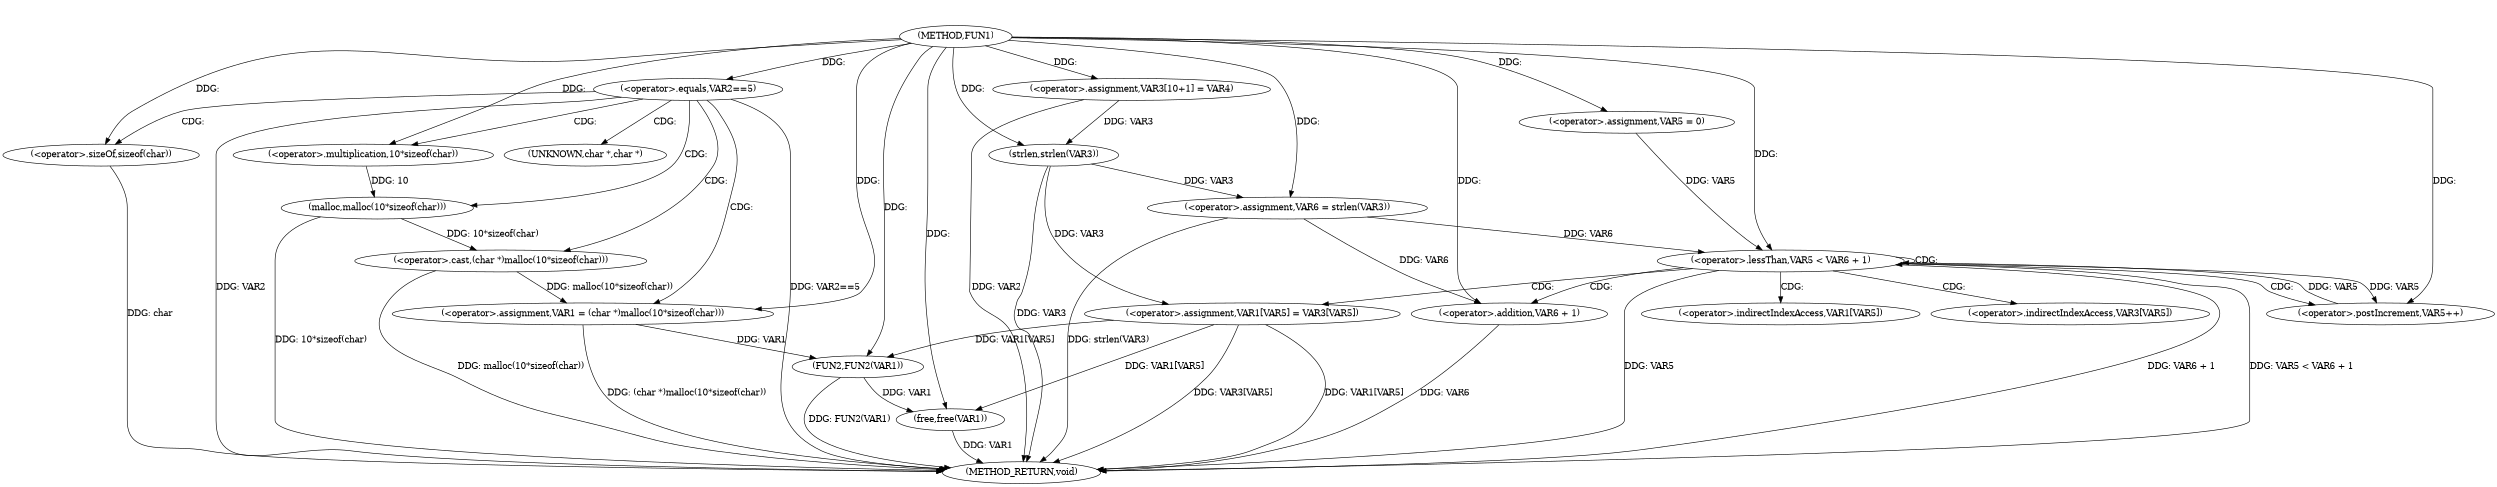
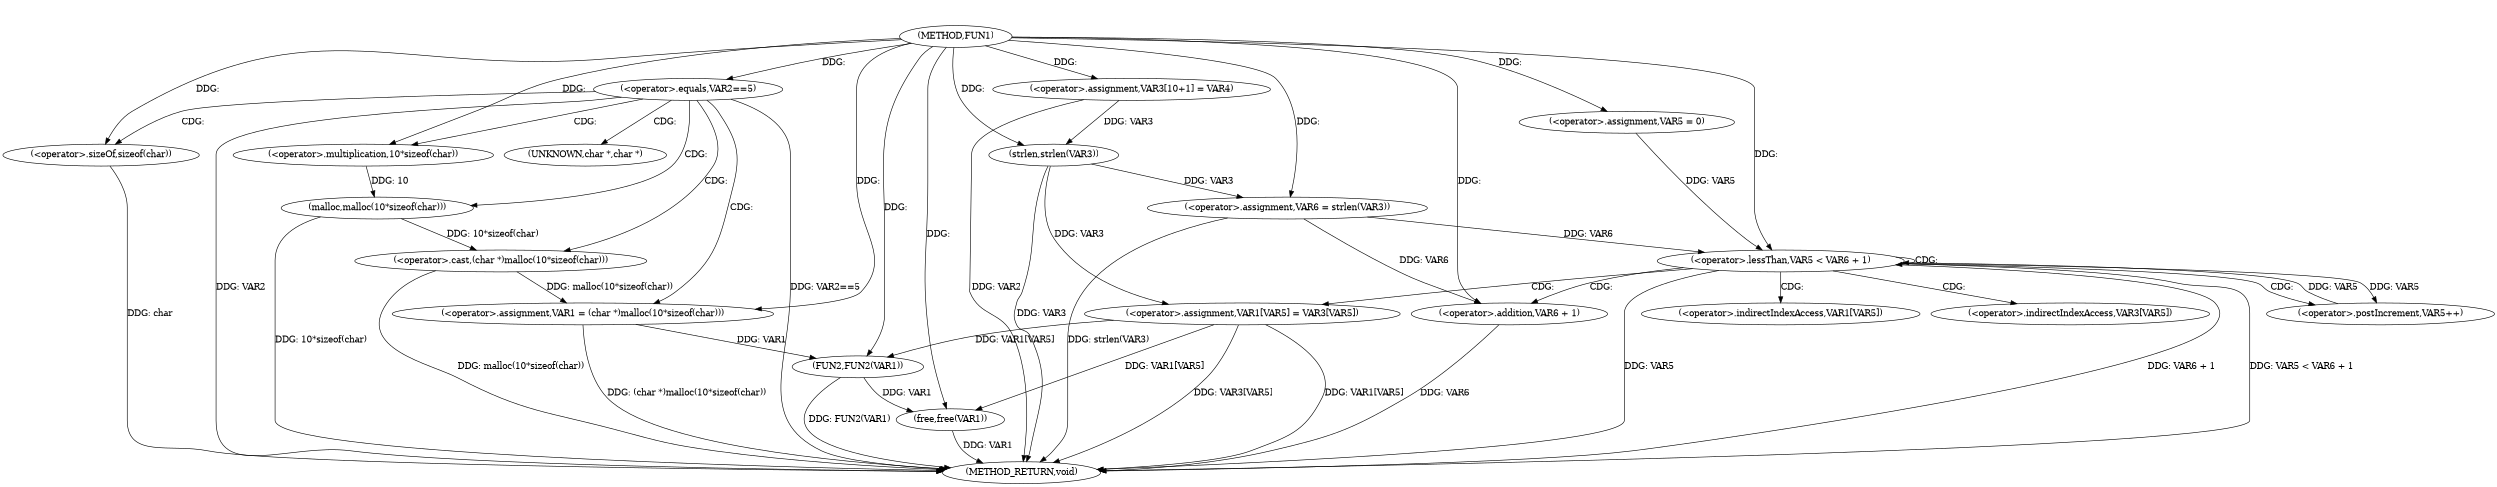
edge "(METHOD,FUN1)" -> "(<operator>.postIncrement,VAR5++)": removed, label "DDG:"
